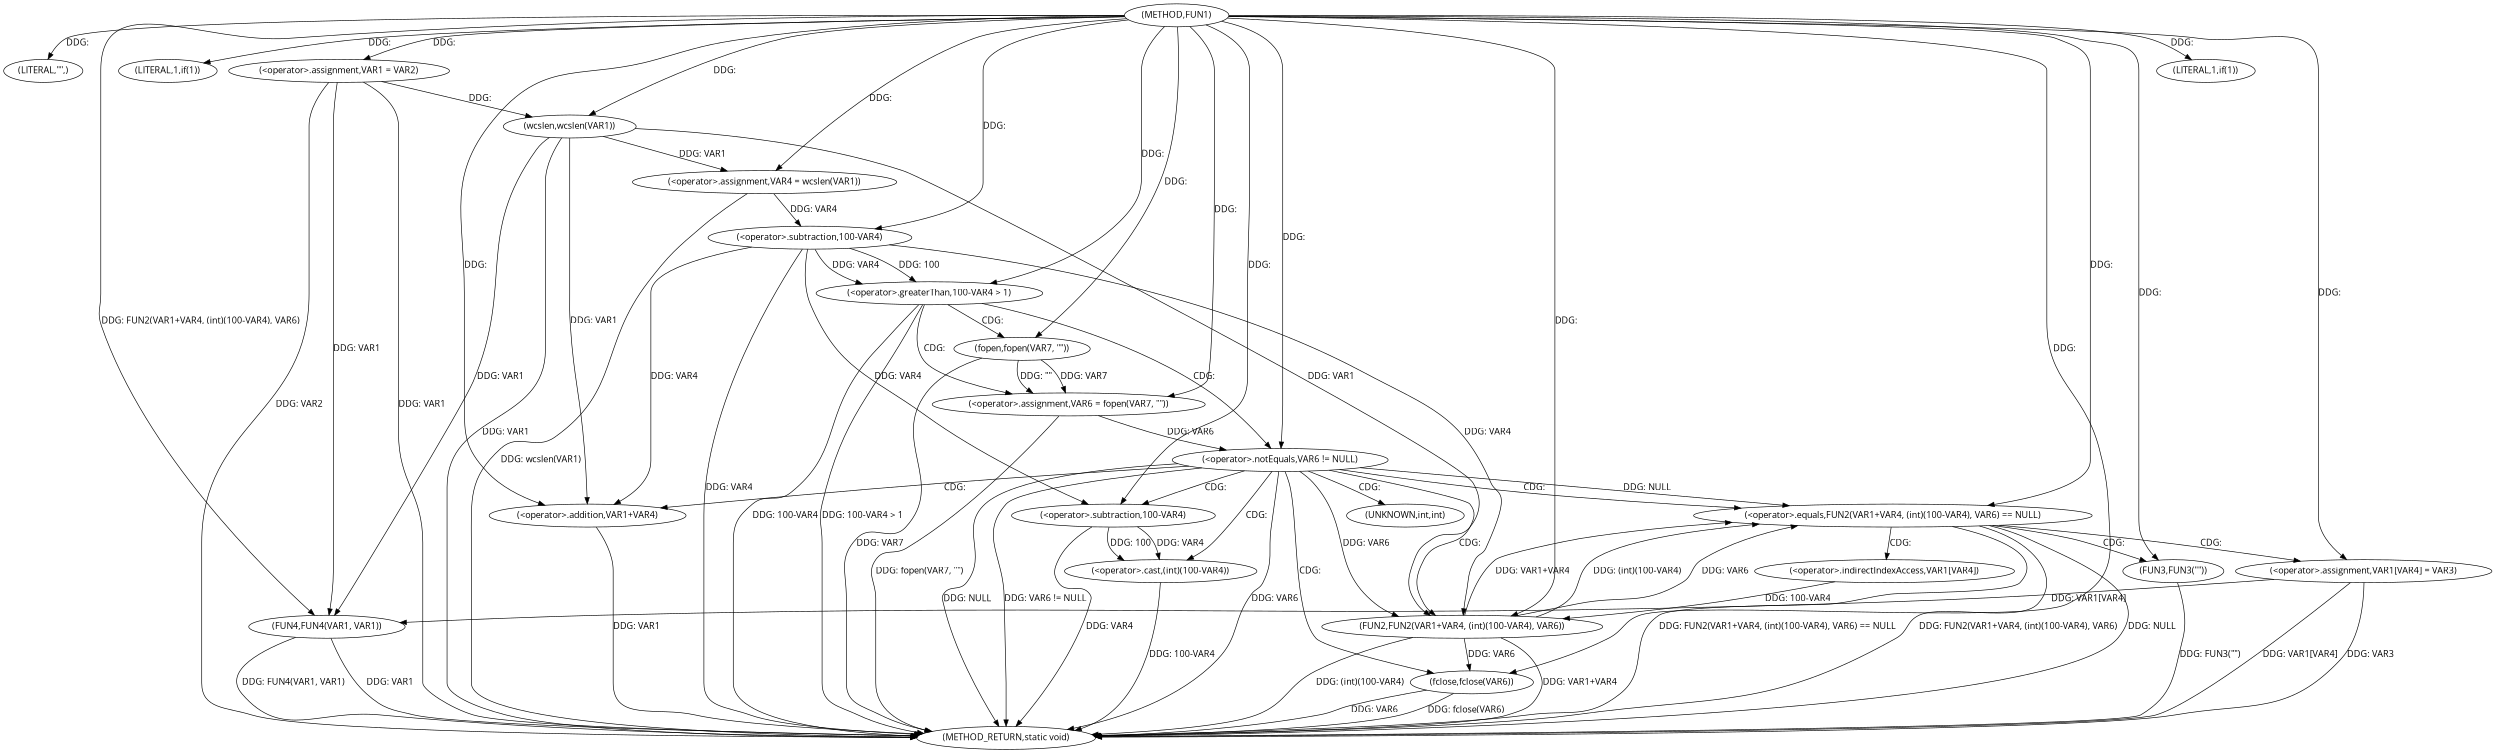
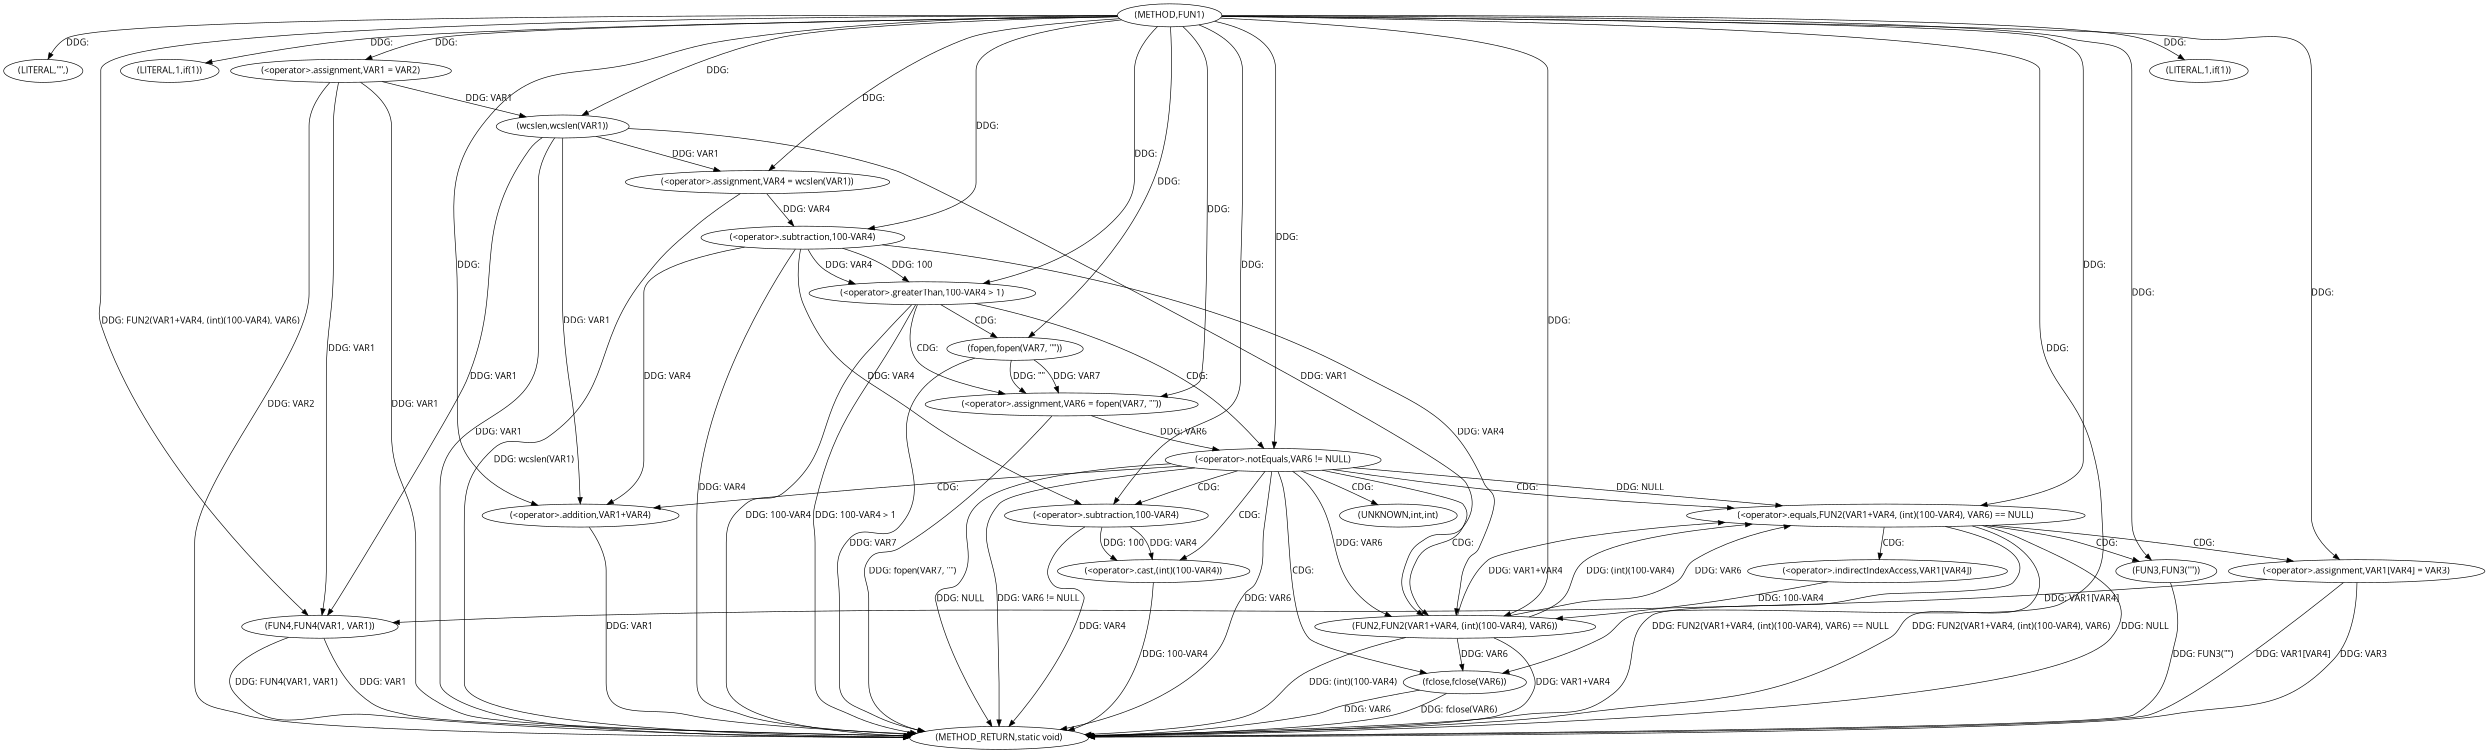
edge "(<operator>.assignment,VAR1 = VAR2)" -> "(wcslen,wcslen(VAR1))": label "DDG: " -> "DDG: VAR1"
